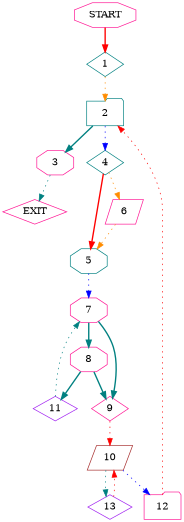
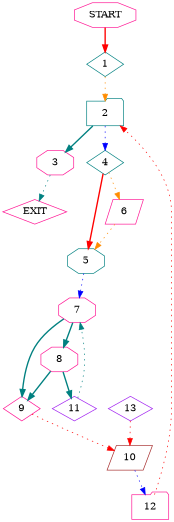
edge "10" -> "13": removed
